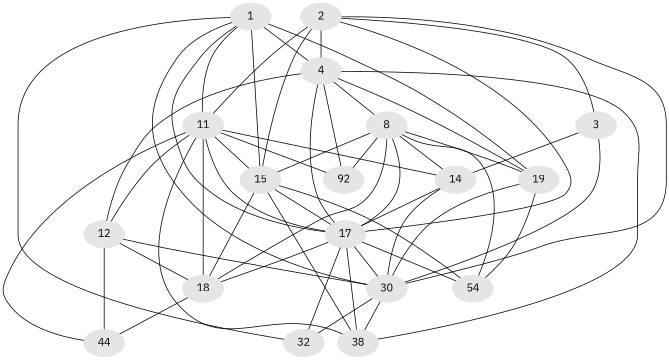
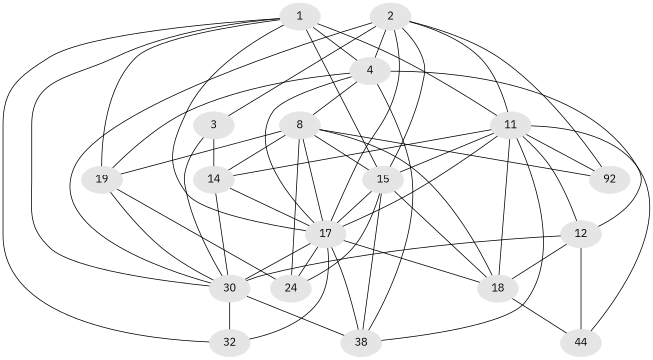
edge "4" -- "92": now "2" -- "92"
node "54": label "54" -> "24"
